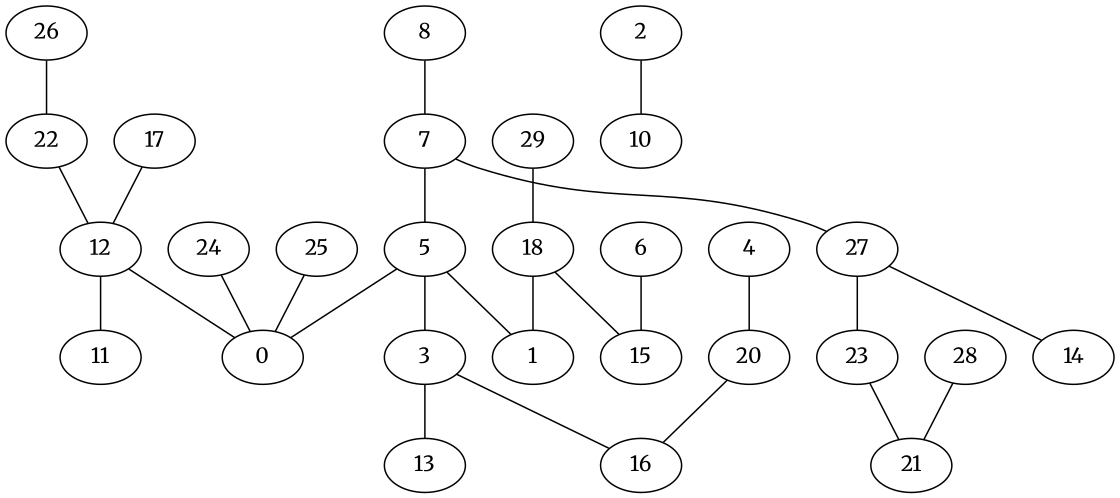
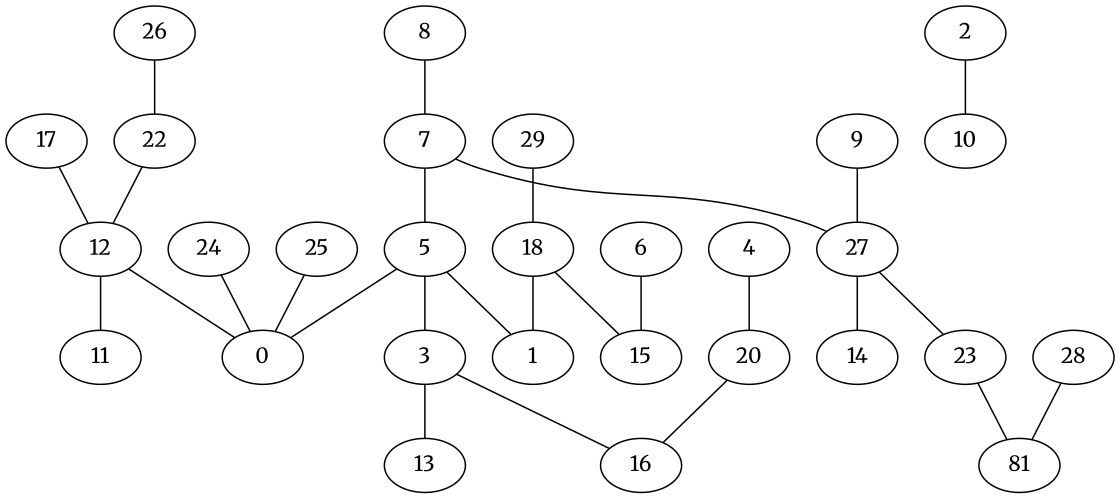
node "9": added
node "21": label "21" -> "81"
